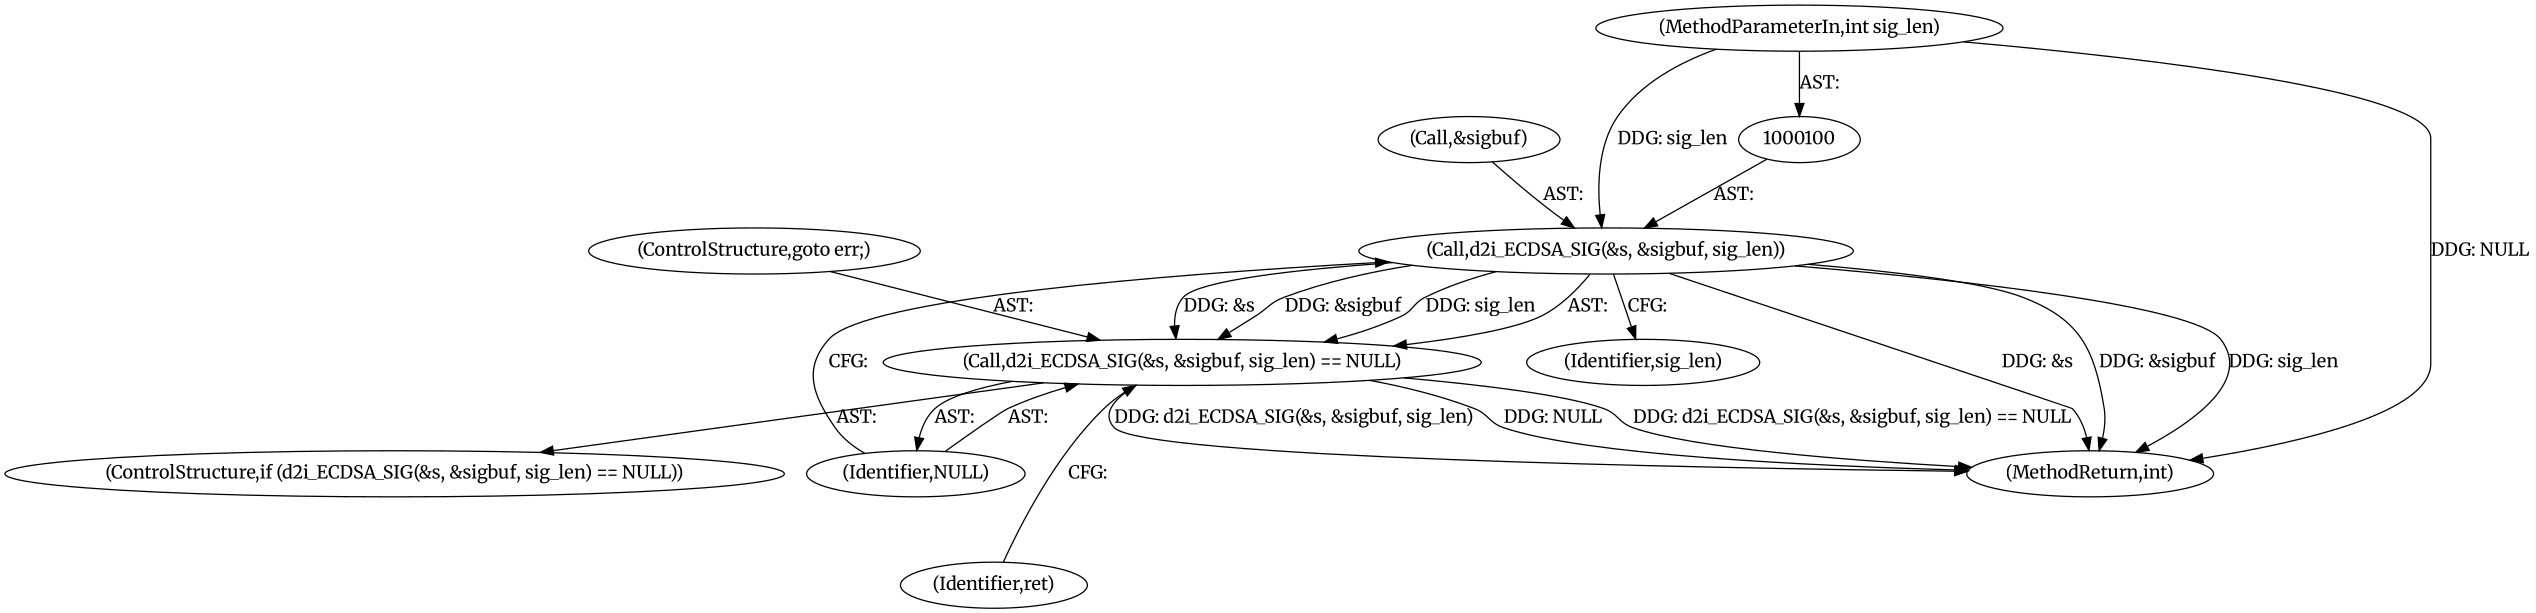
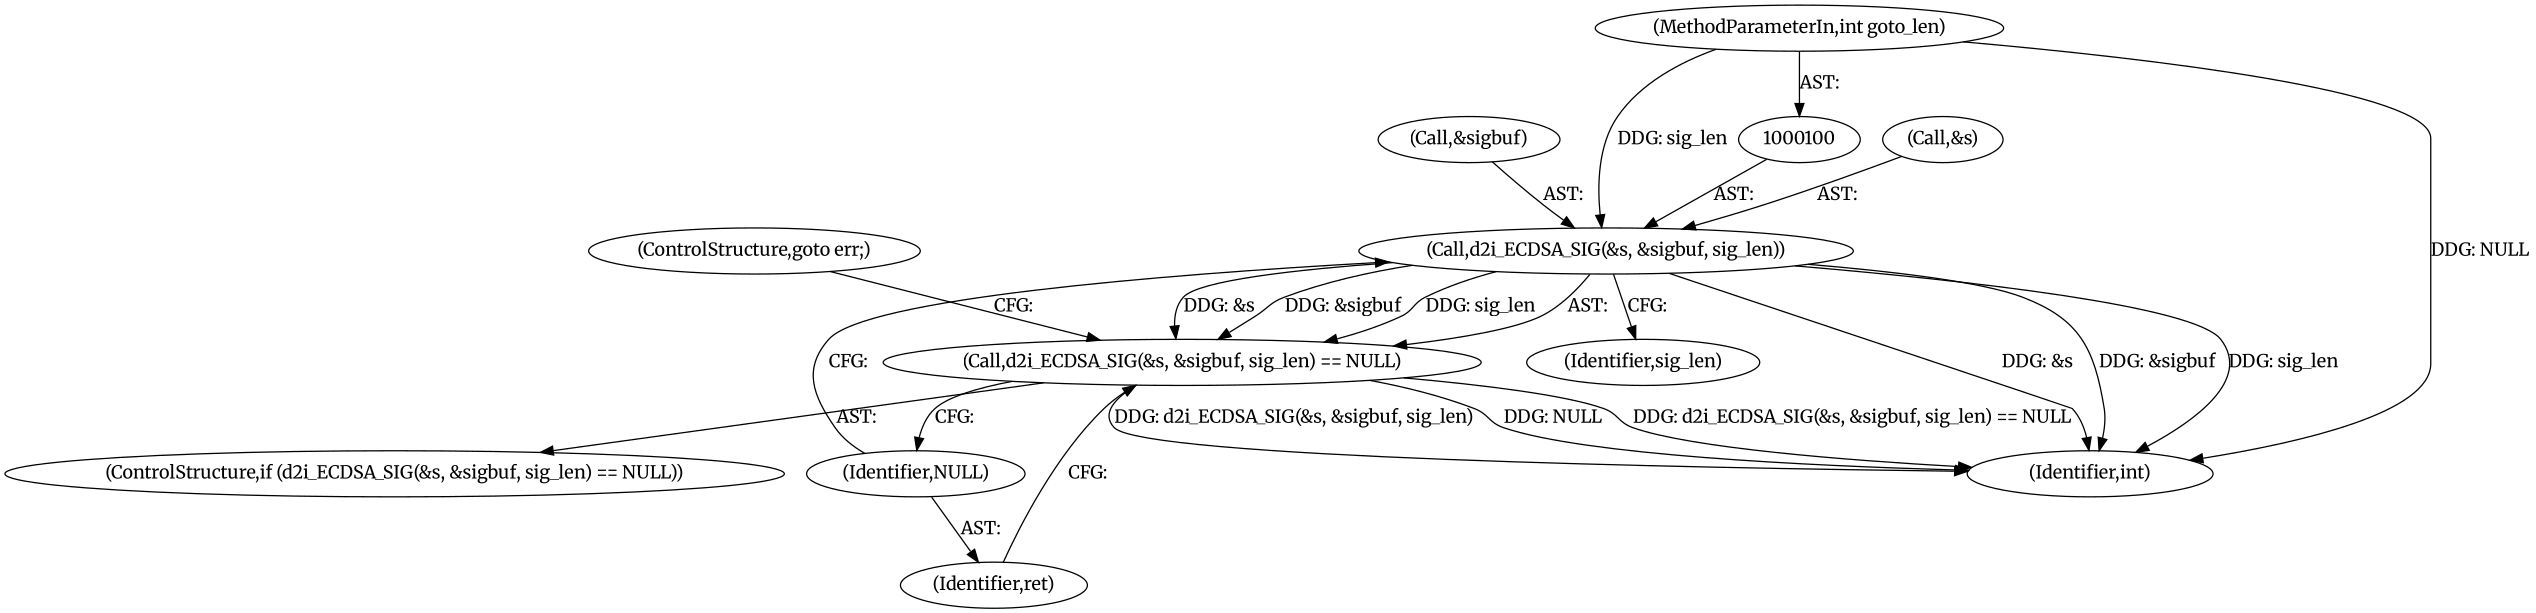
node "(MethodParameterIn,int sig_len)": label "(MethodParameterIn,int sig_len)" -> "(MethodParameterIn,int goto_len)"
node "(Call,&s)": added
edge "(ControlStructure,goto err;)" -> "(Call,d2i_ECDSA_SIG(&s, &sigbuf, sig_len) == NULL)": label "AST: " -> "CFG: "
edge "(Identifier,NULL)" -> "(Call,d2i_ECDSA_SIG(&s, &sigbuf, sig_len) == NULL)": now "(Identifier,NULL)" -> "(Identifier,ret)"
edge "(Call,d2i_ECDSA_SIG(&s, &sigbuf, sig_len) == NULL)" -> "(Identifier,NULL)": label "AST: " -> "CFG: "
node "(MethodReturn,int)": label "(MethodReturn,int)" -> "(Identifier,int)"
